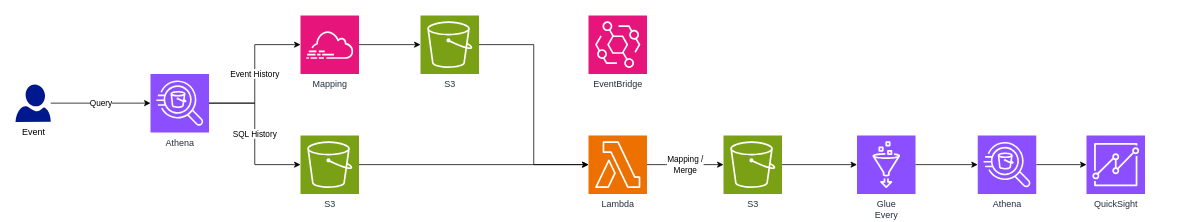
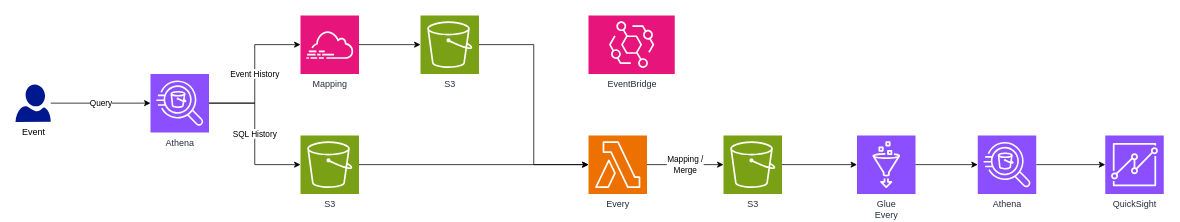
node "EventBridge": size 59x59 -> 86x59
node "QuickSight": moved (1116, 165) -> (1134, 165)
node "Lambda": label "Lambda" -> "Every"
